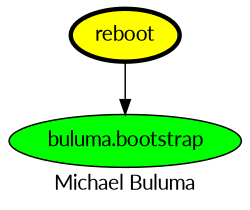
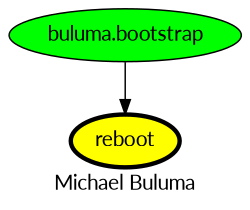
edge "reboot" -> "buluma.bootstrap": reversed
